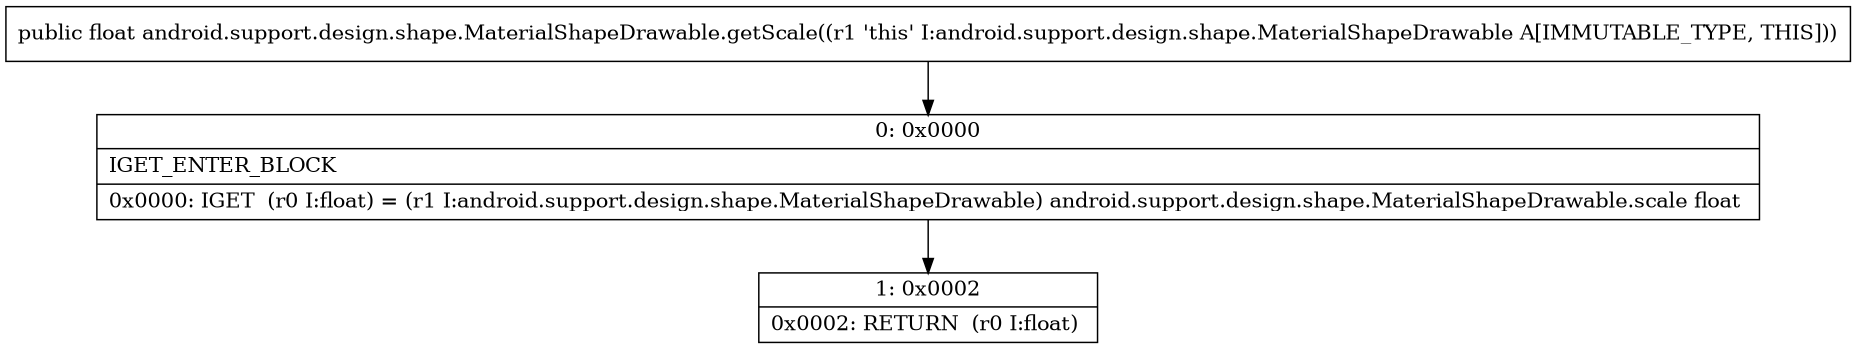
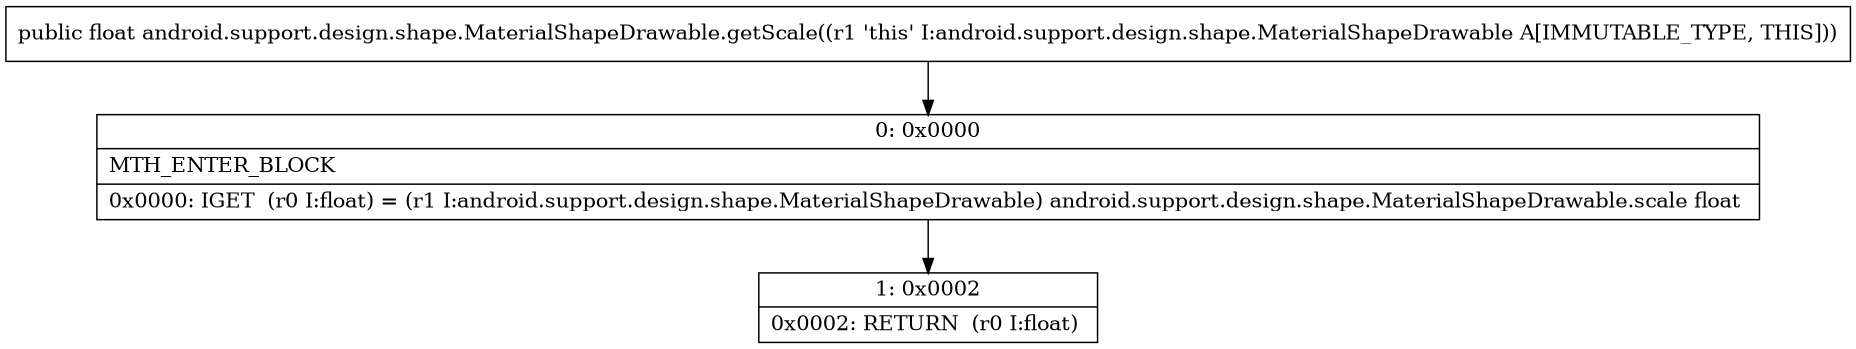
node "0: 0x0000": text "IGET_ENTER_BLOCK" -> "MTH_ENTER_BLOCK"
